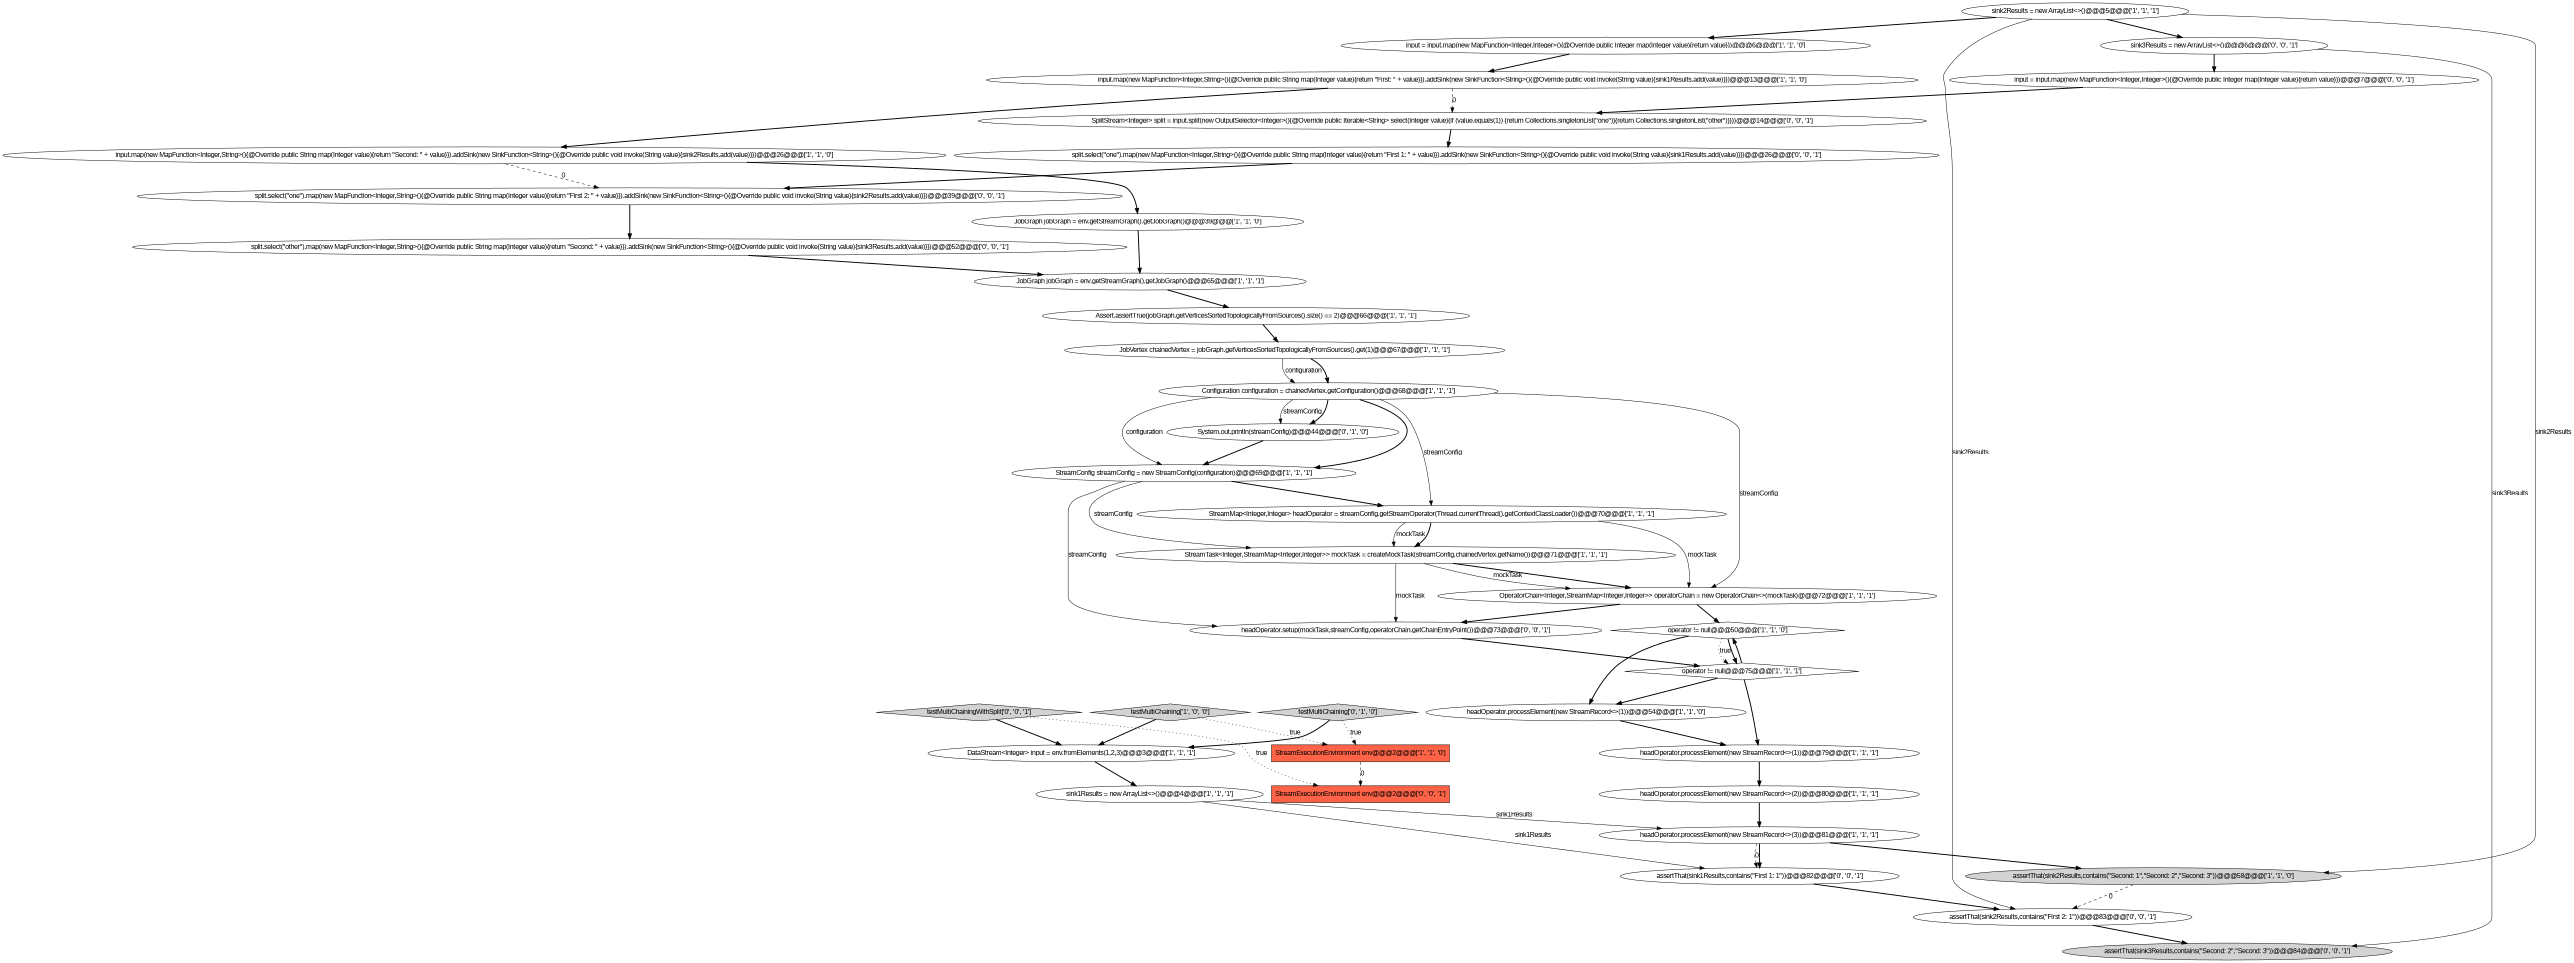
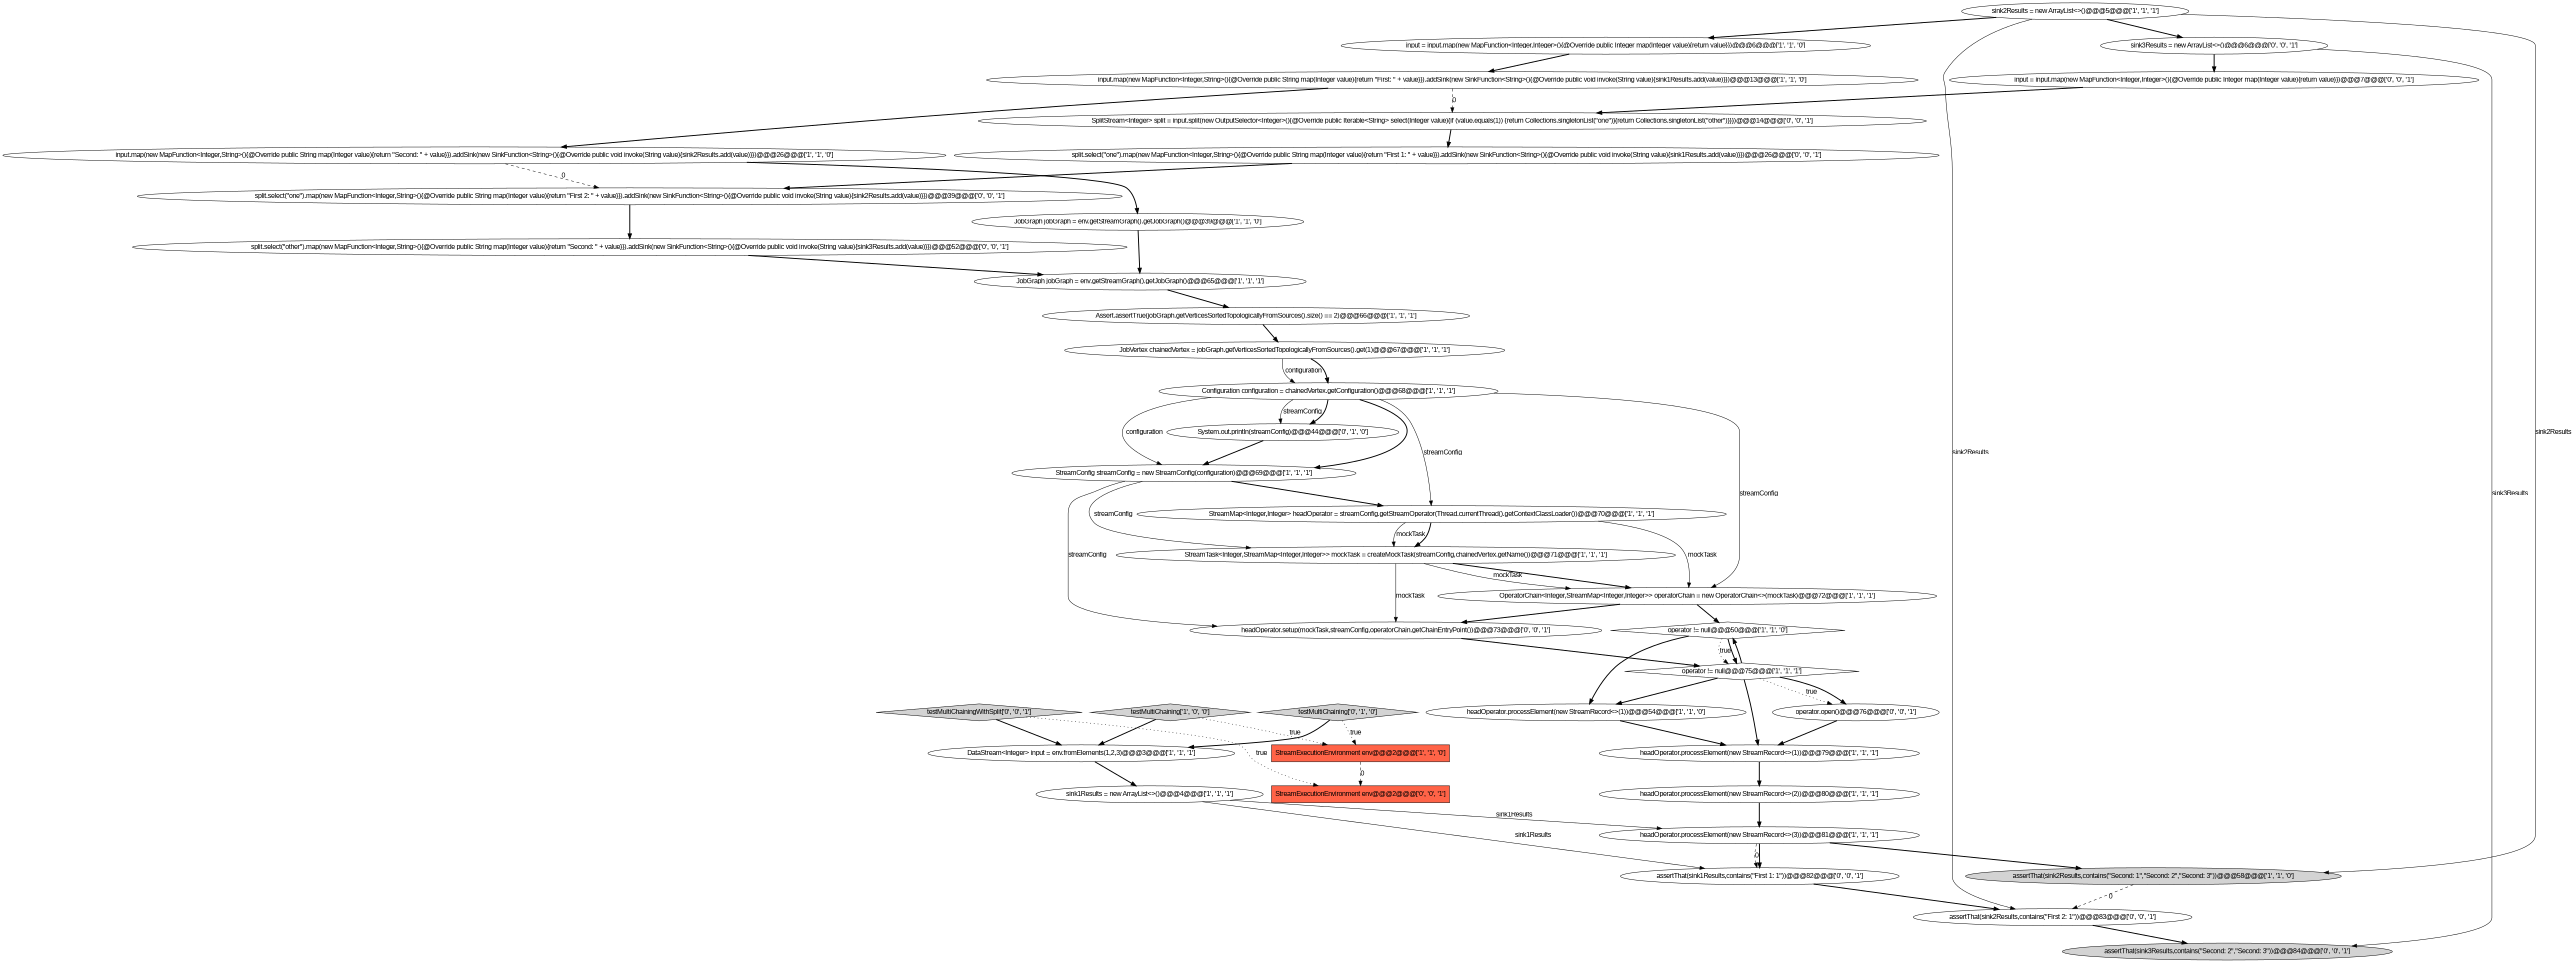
node "operator.open()@@@76@@@['0', '0', '1']": added
